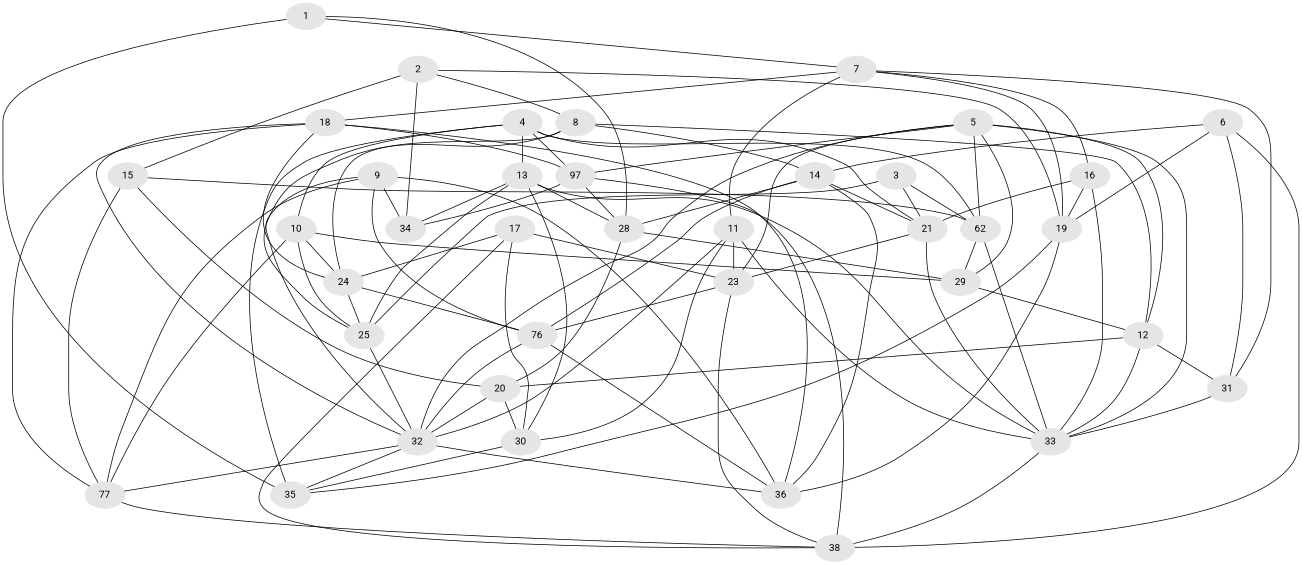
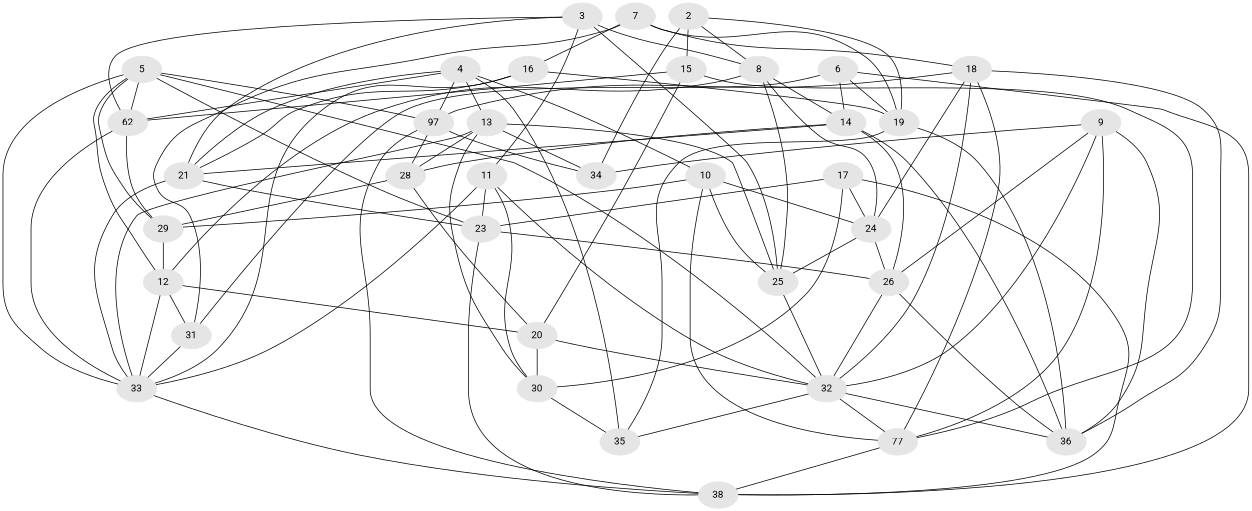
node "1": removed
edge "3" -- "8": added
edge "7" -- "11": now "3" -- "11"
node "76": label "76" -> "26"
